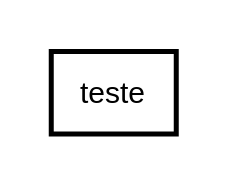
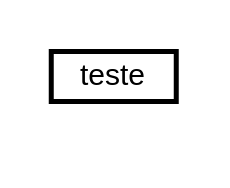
node "teste": size 125x83 -> 125x50
